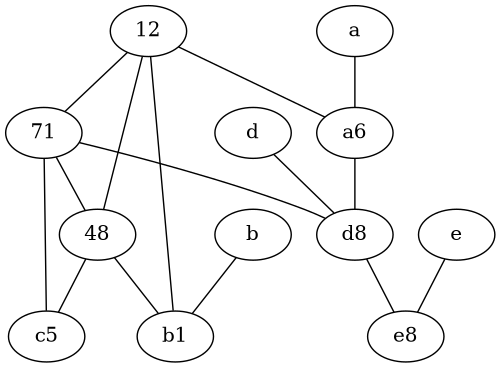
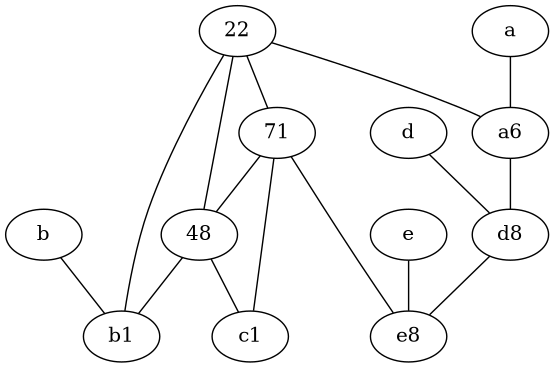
node "12": label "12" -> "22"
edge "71" -- "d8": now "71" -- "e8"
node "c5": label "c5" -> "c1"
